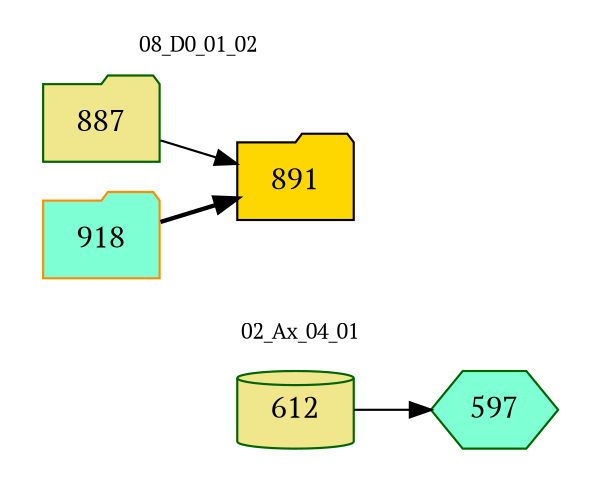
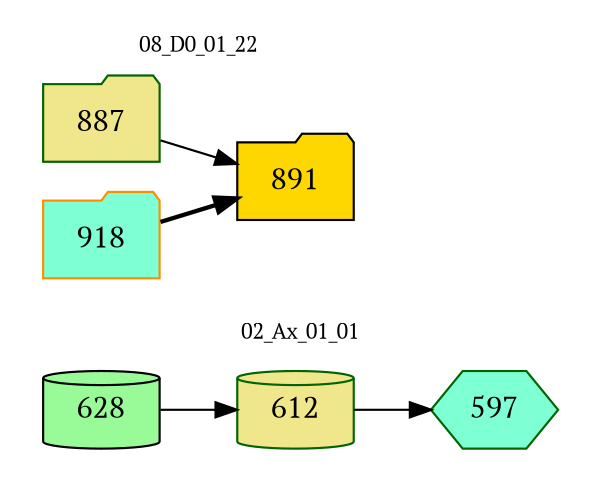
cluster "08_D0_01_02": label "08_D0_01_02" -> "08_D0_01_22"
cluster "02_Ax_04_01": label "02_Ax_04_01" -> "02_Ax_01_01"
node "628": added
